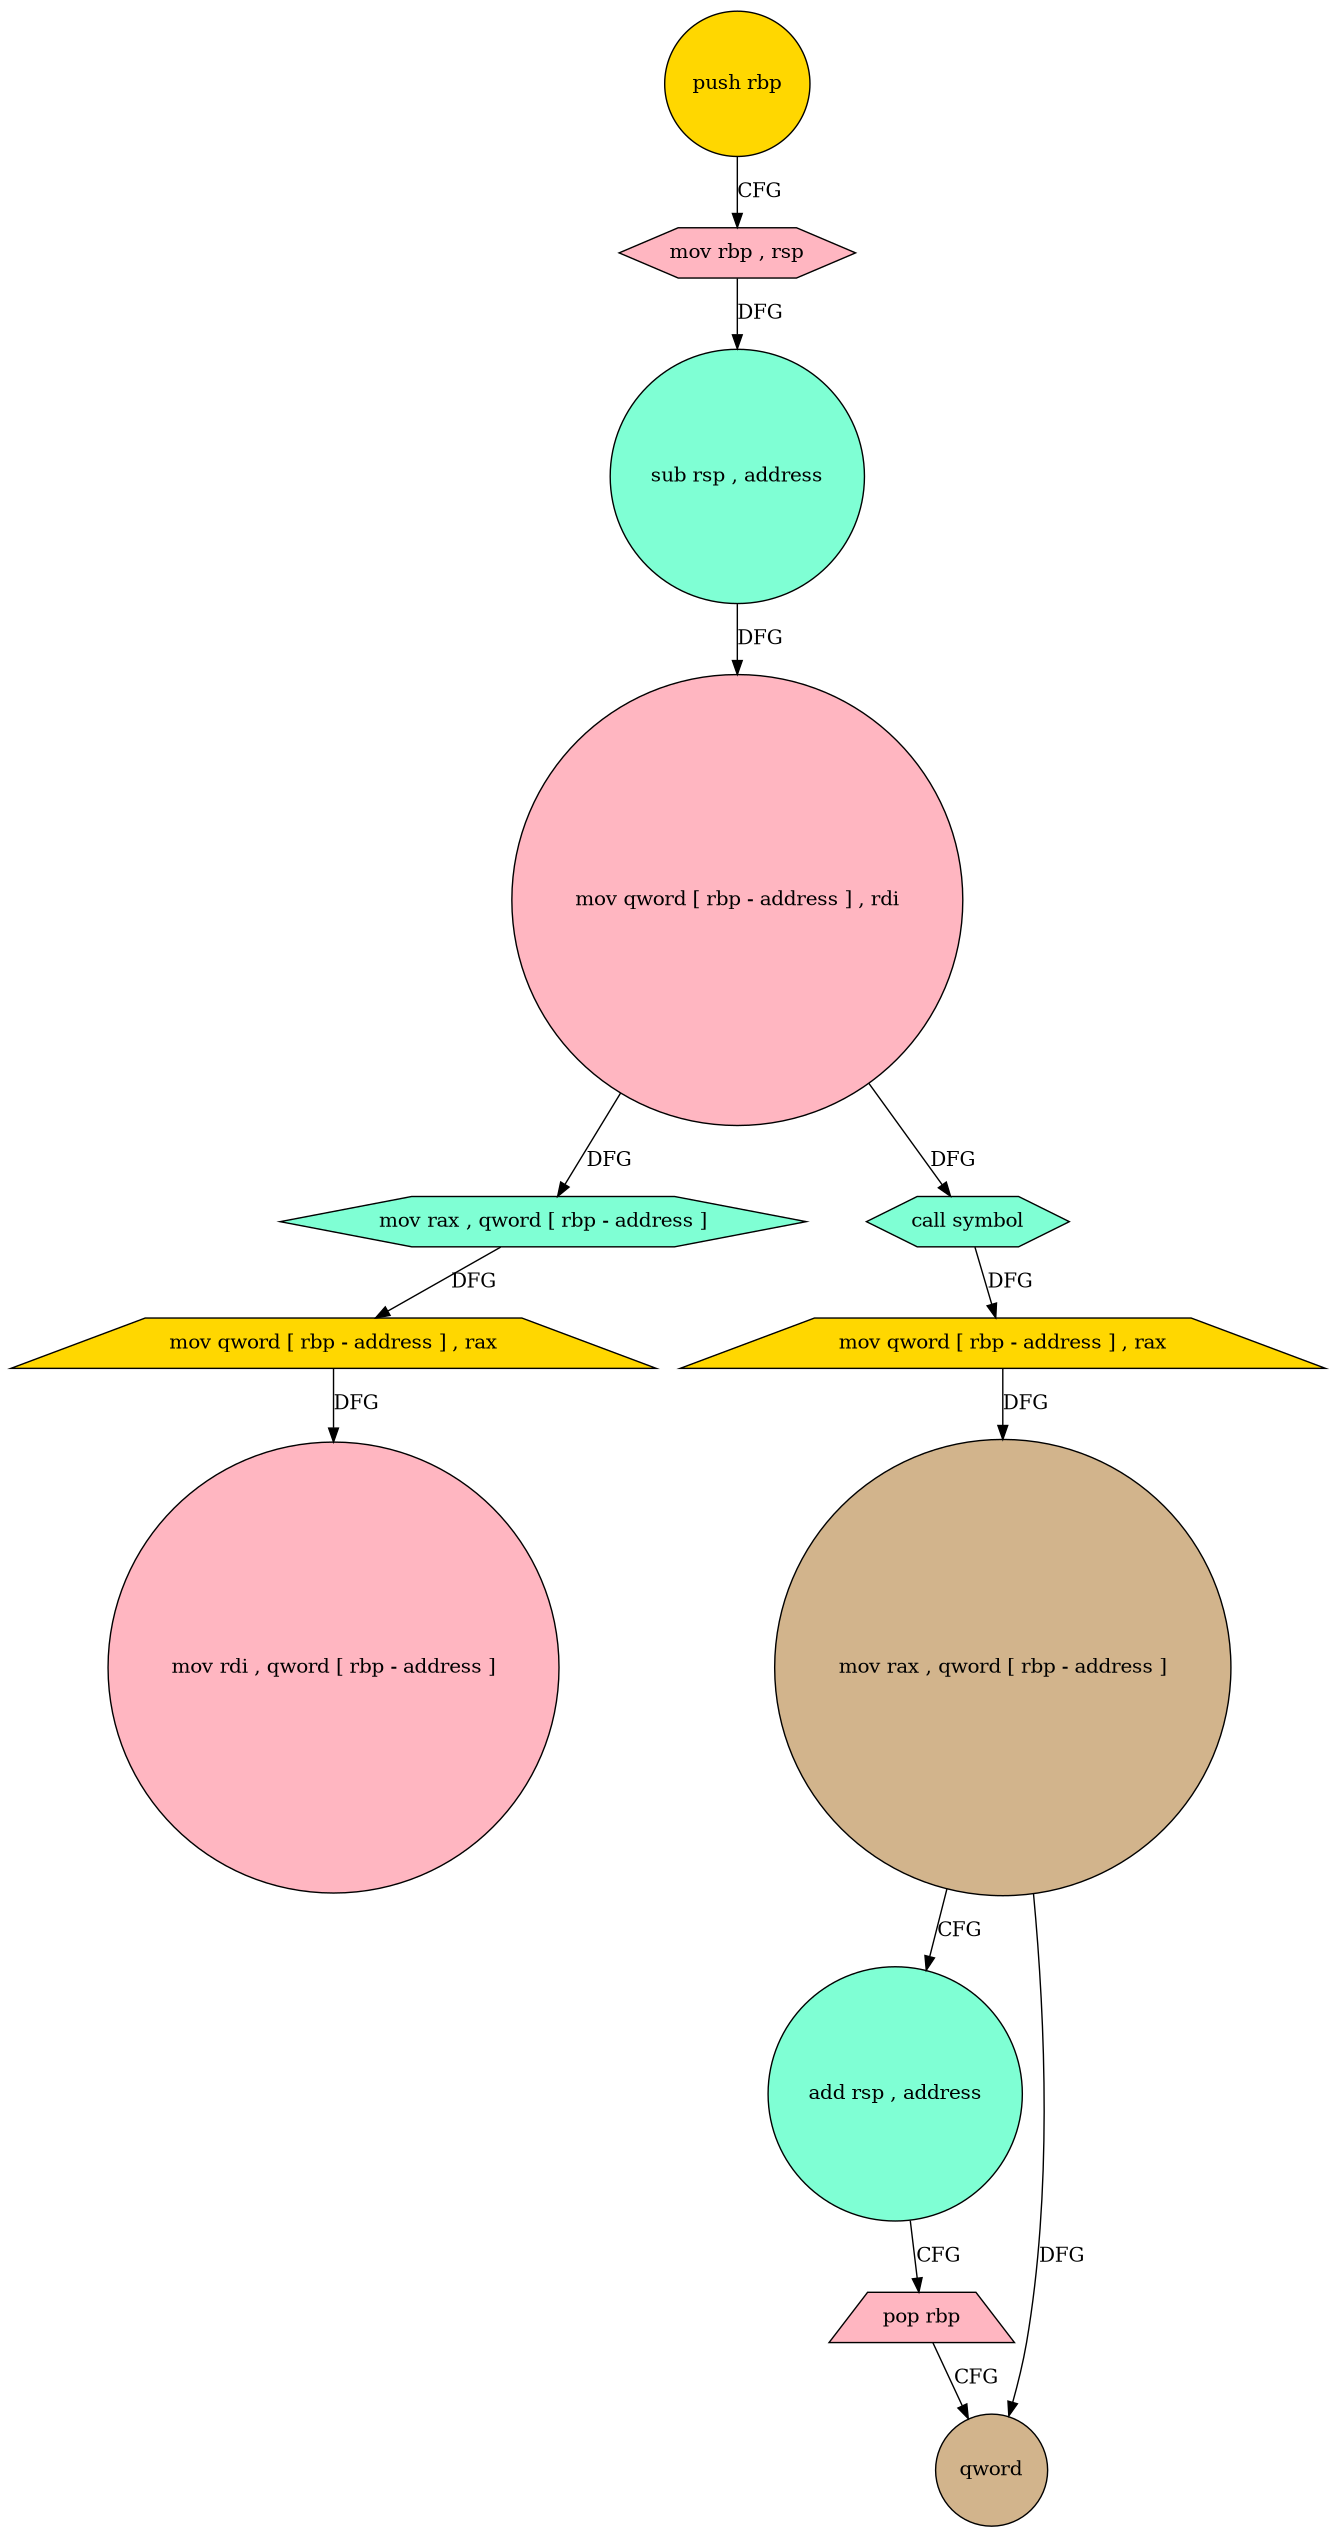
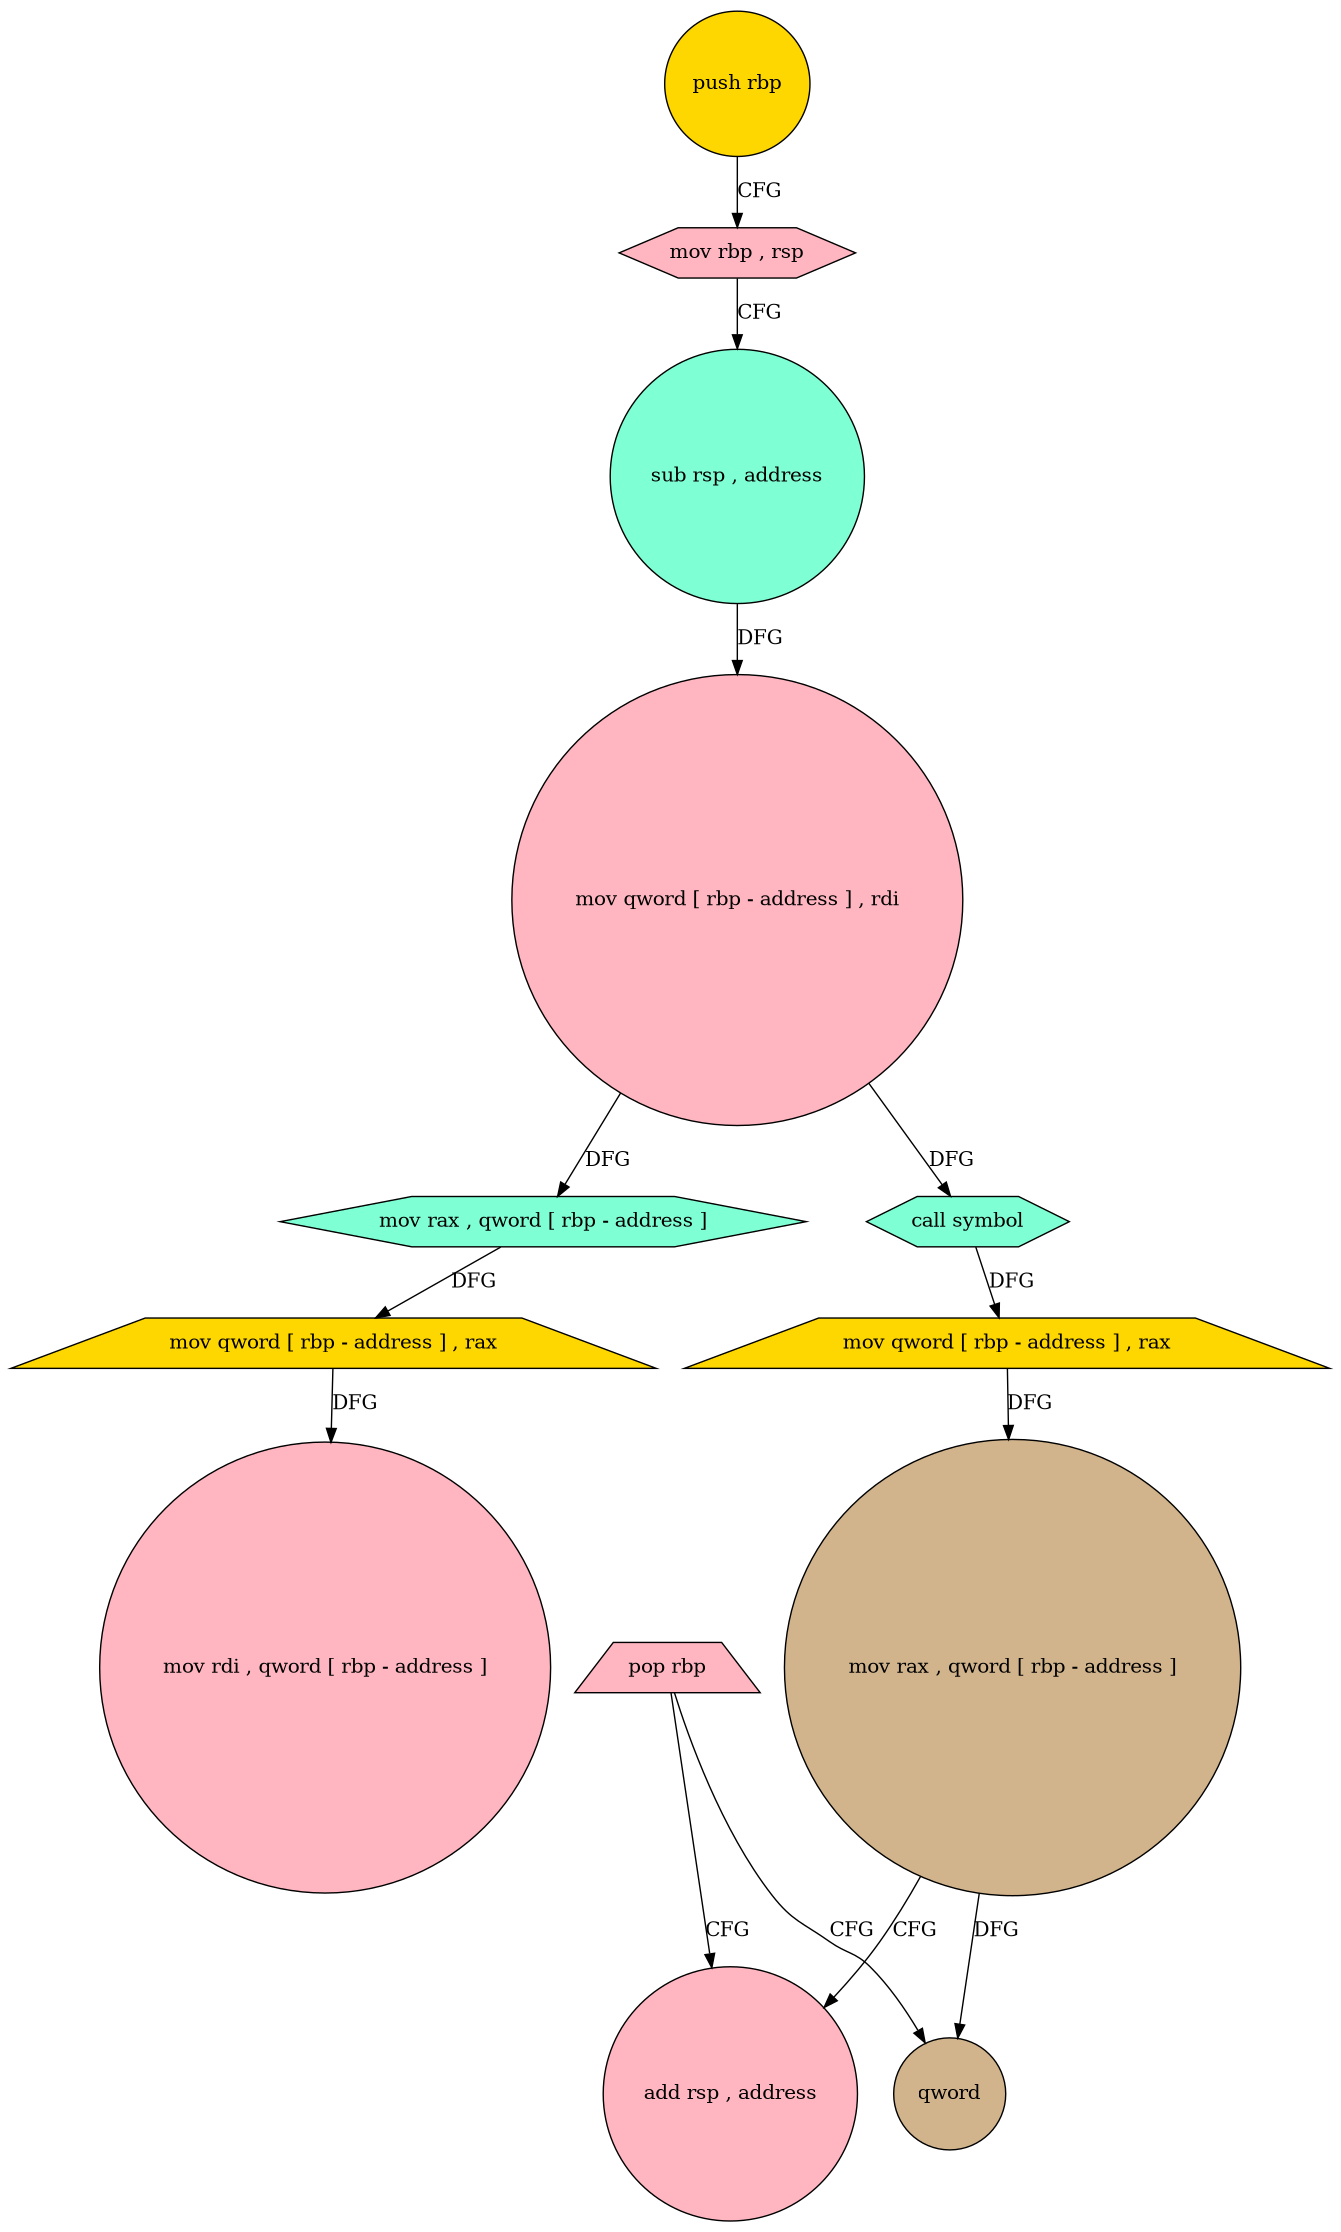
edge "mov rbp , rsp" -> "sub rsp , address": label "DFG" -> "CFG"
node "add rsp , address": fillcolor aquamarine -> lightpink
edge "add rsp , address" -> "pop rbp": reversed
